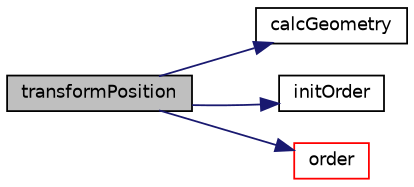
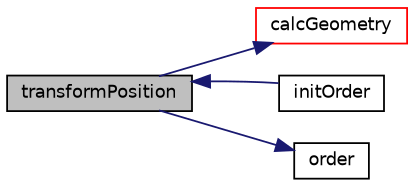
node "calcGeometry": color black -> red
edge "transformPosition" -> "initOrder": reversed
node "order": color red -> black
